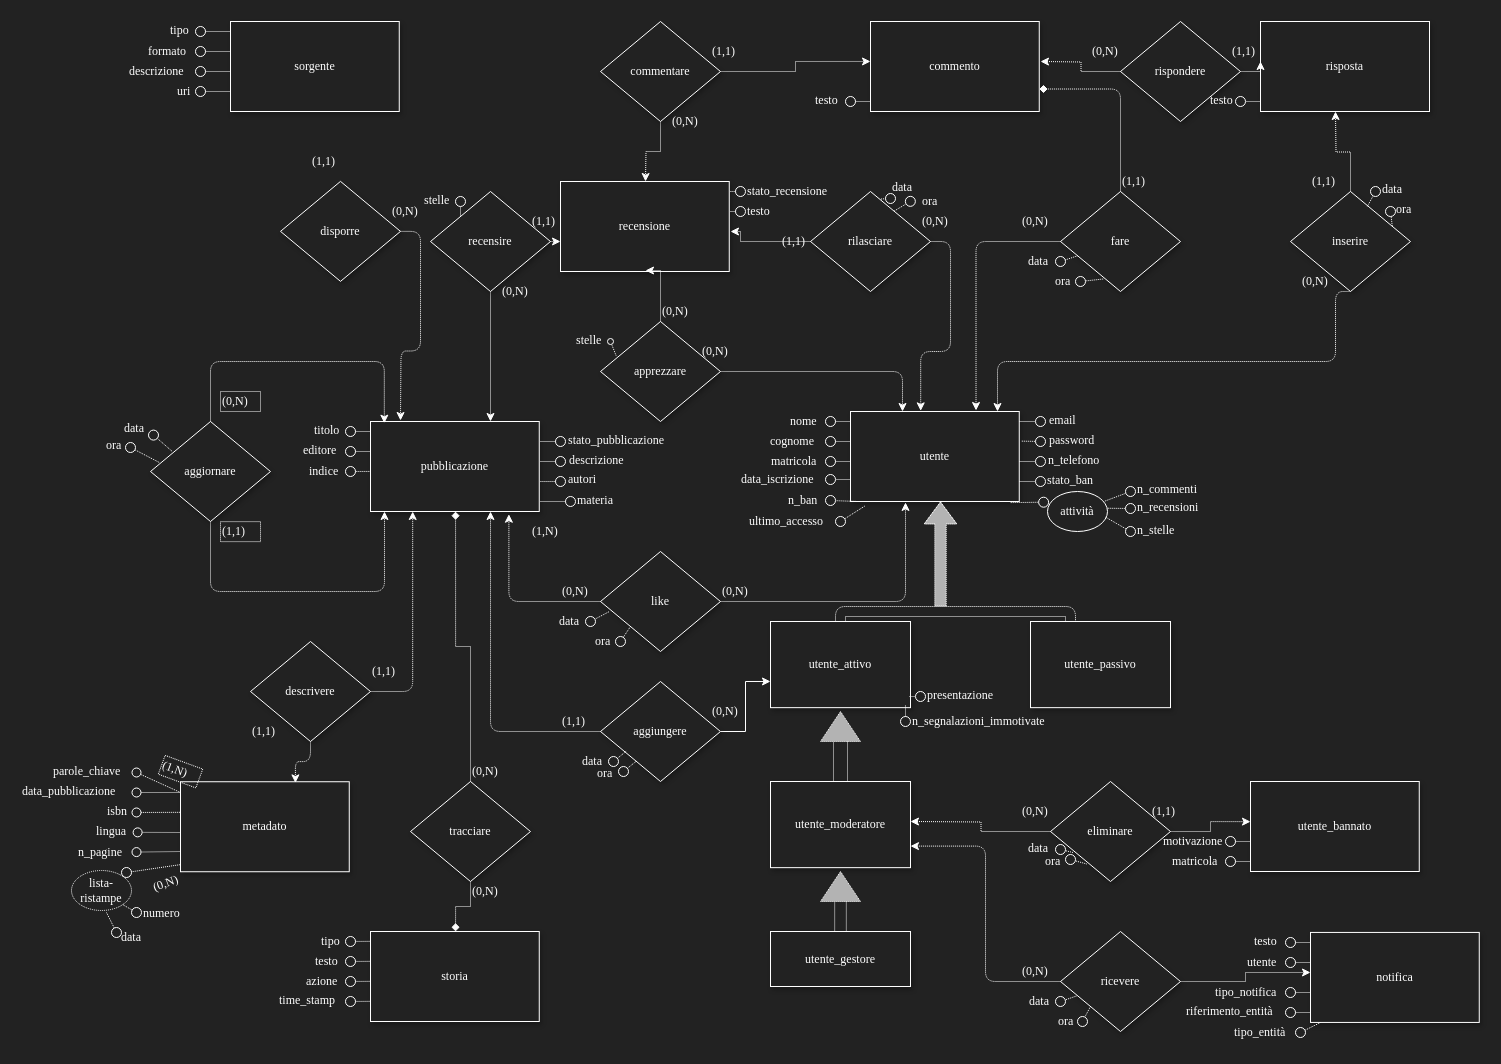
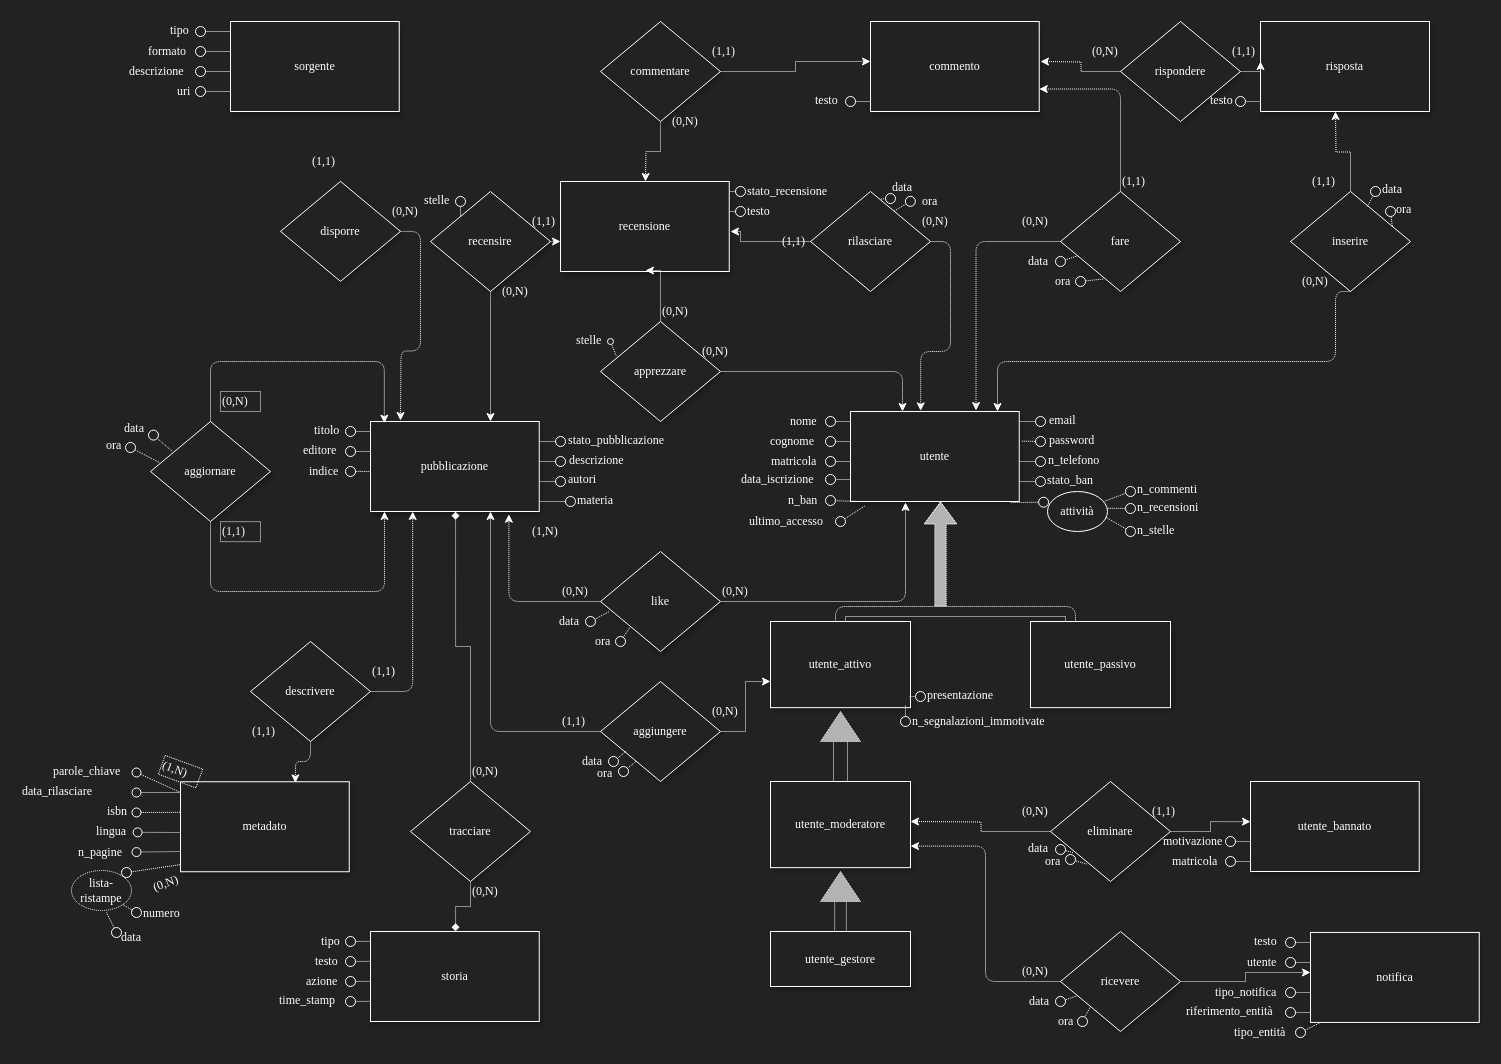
edge "fare" -> "commento": arrowhead diamond -> classic
edge "aggiungere" -> "utente_attivo": style solid -> dashed
node "data_pubblicazione": label "data_pubblicazione" -> "data_rilasciare"
